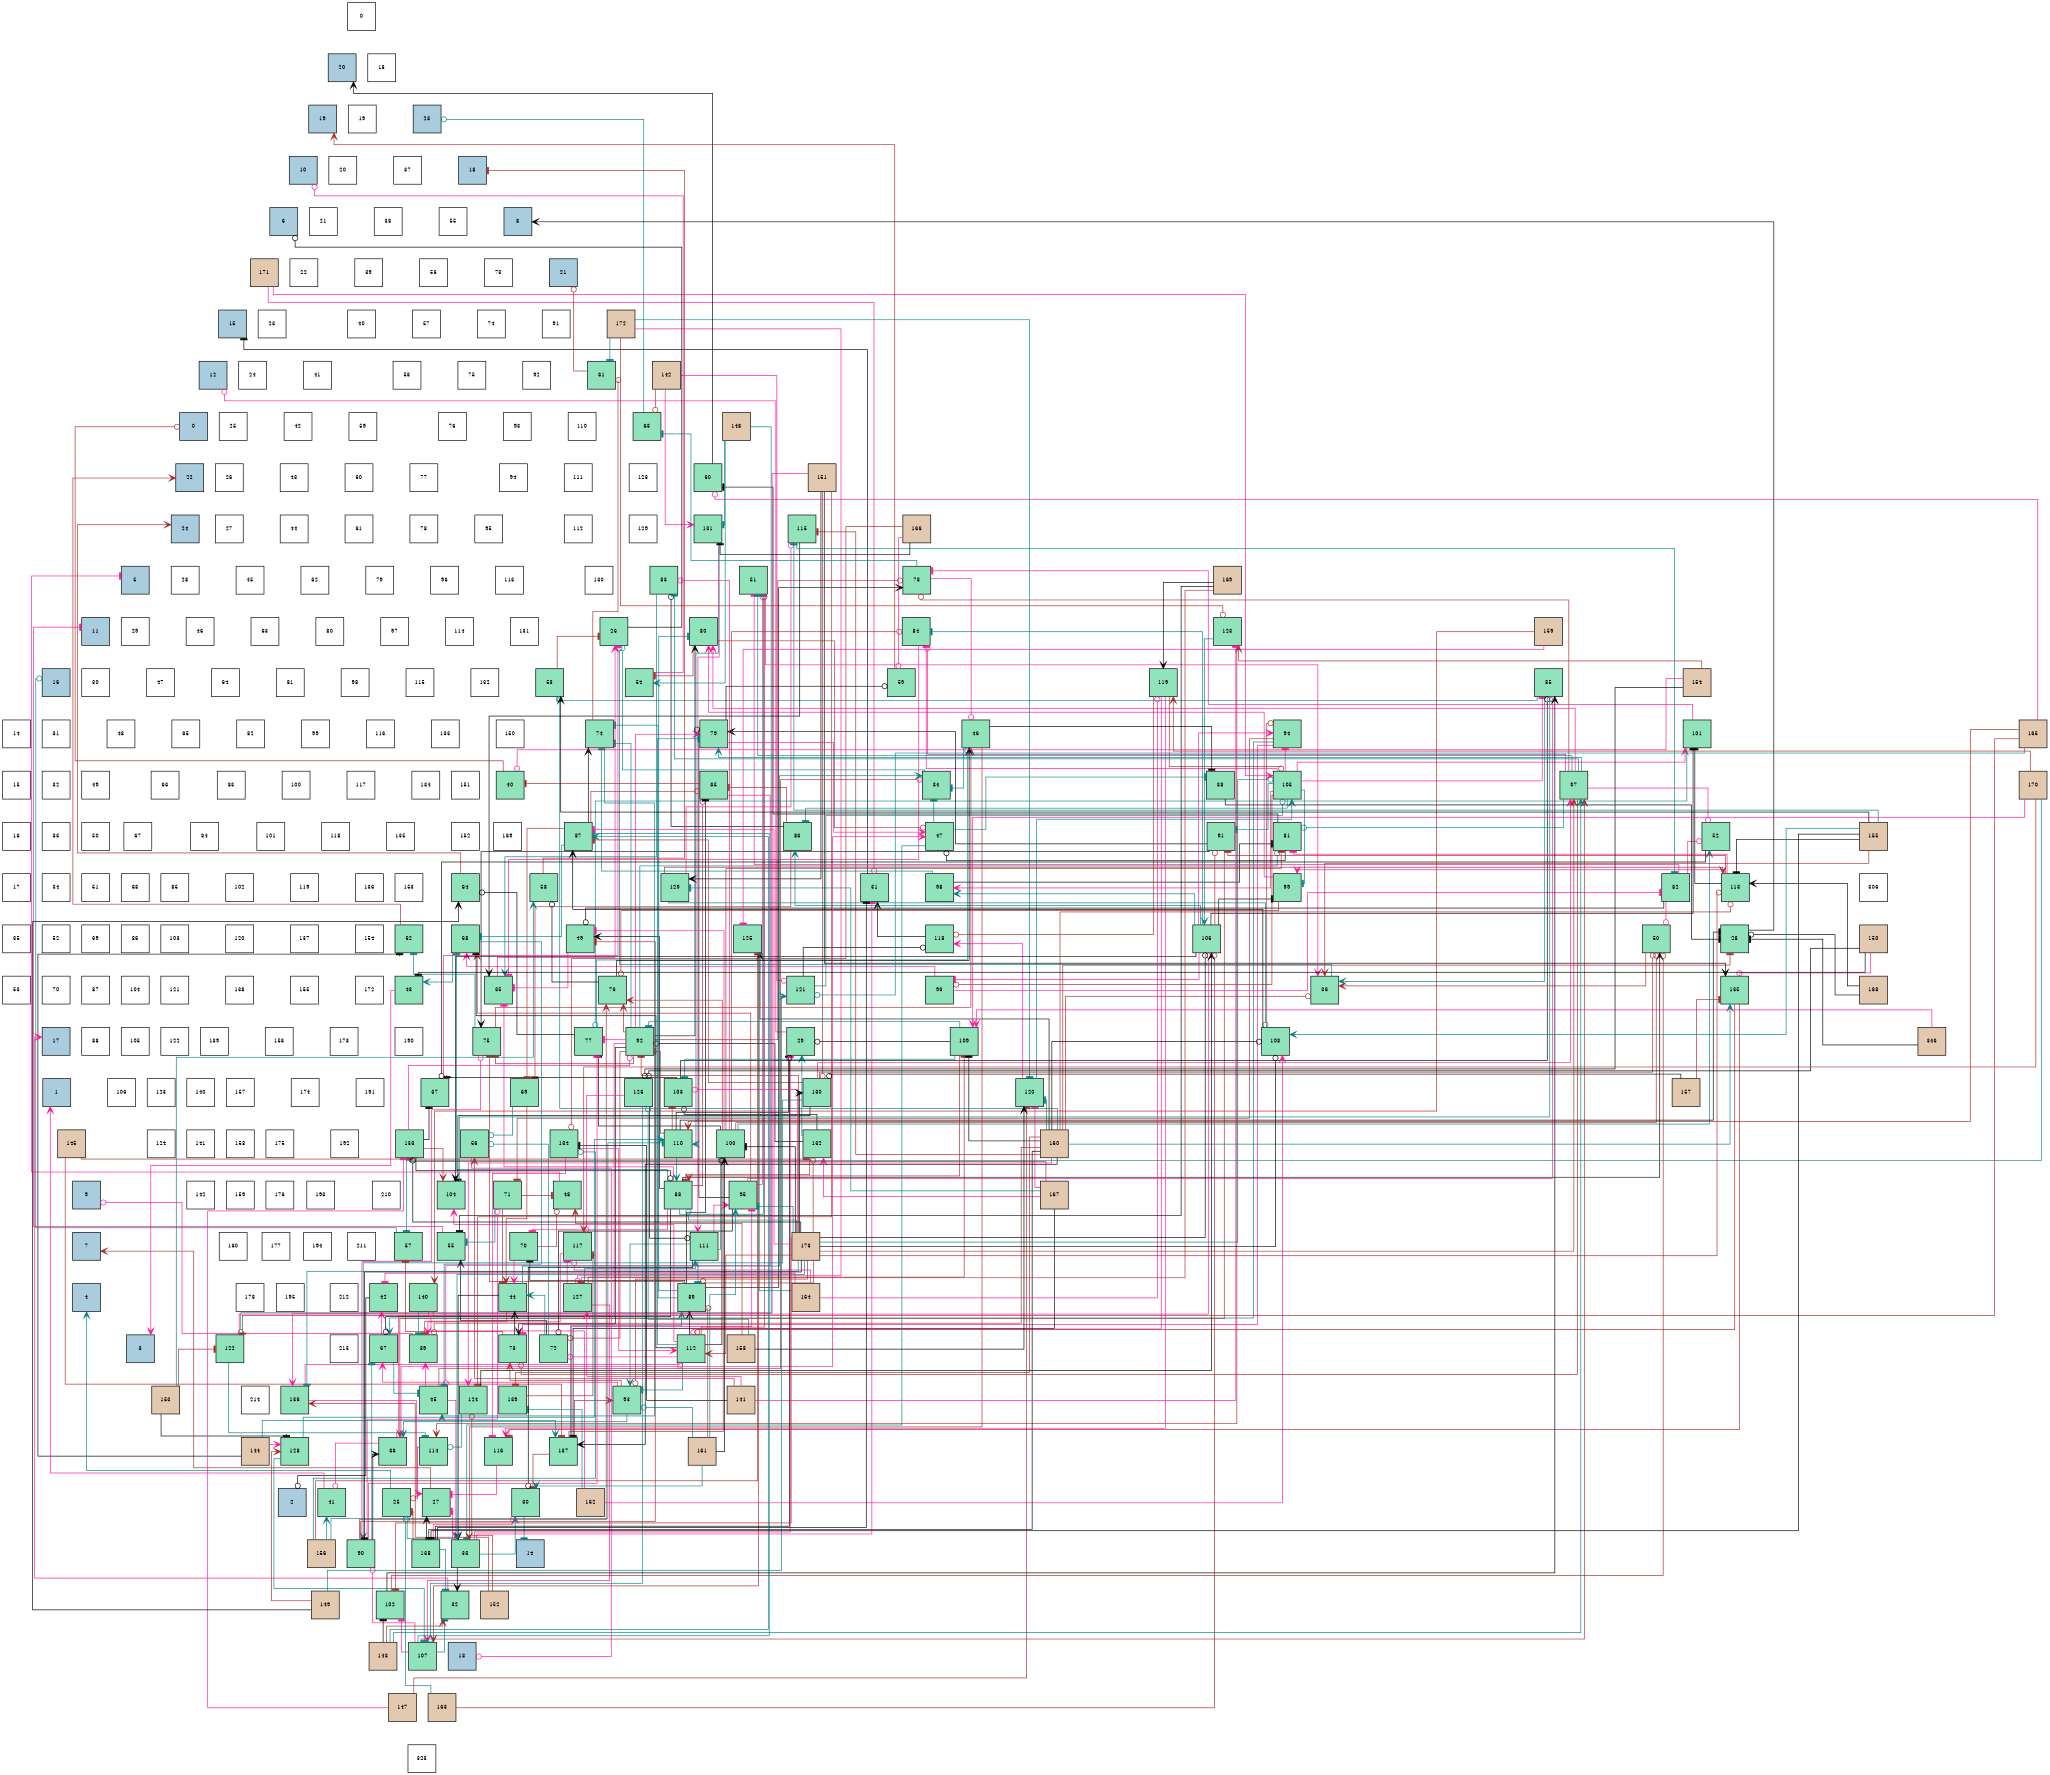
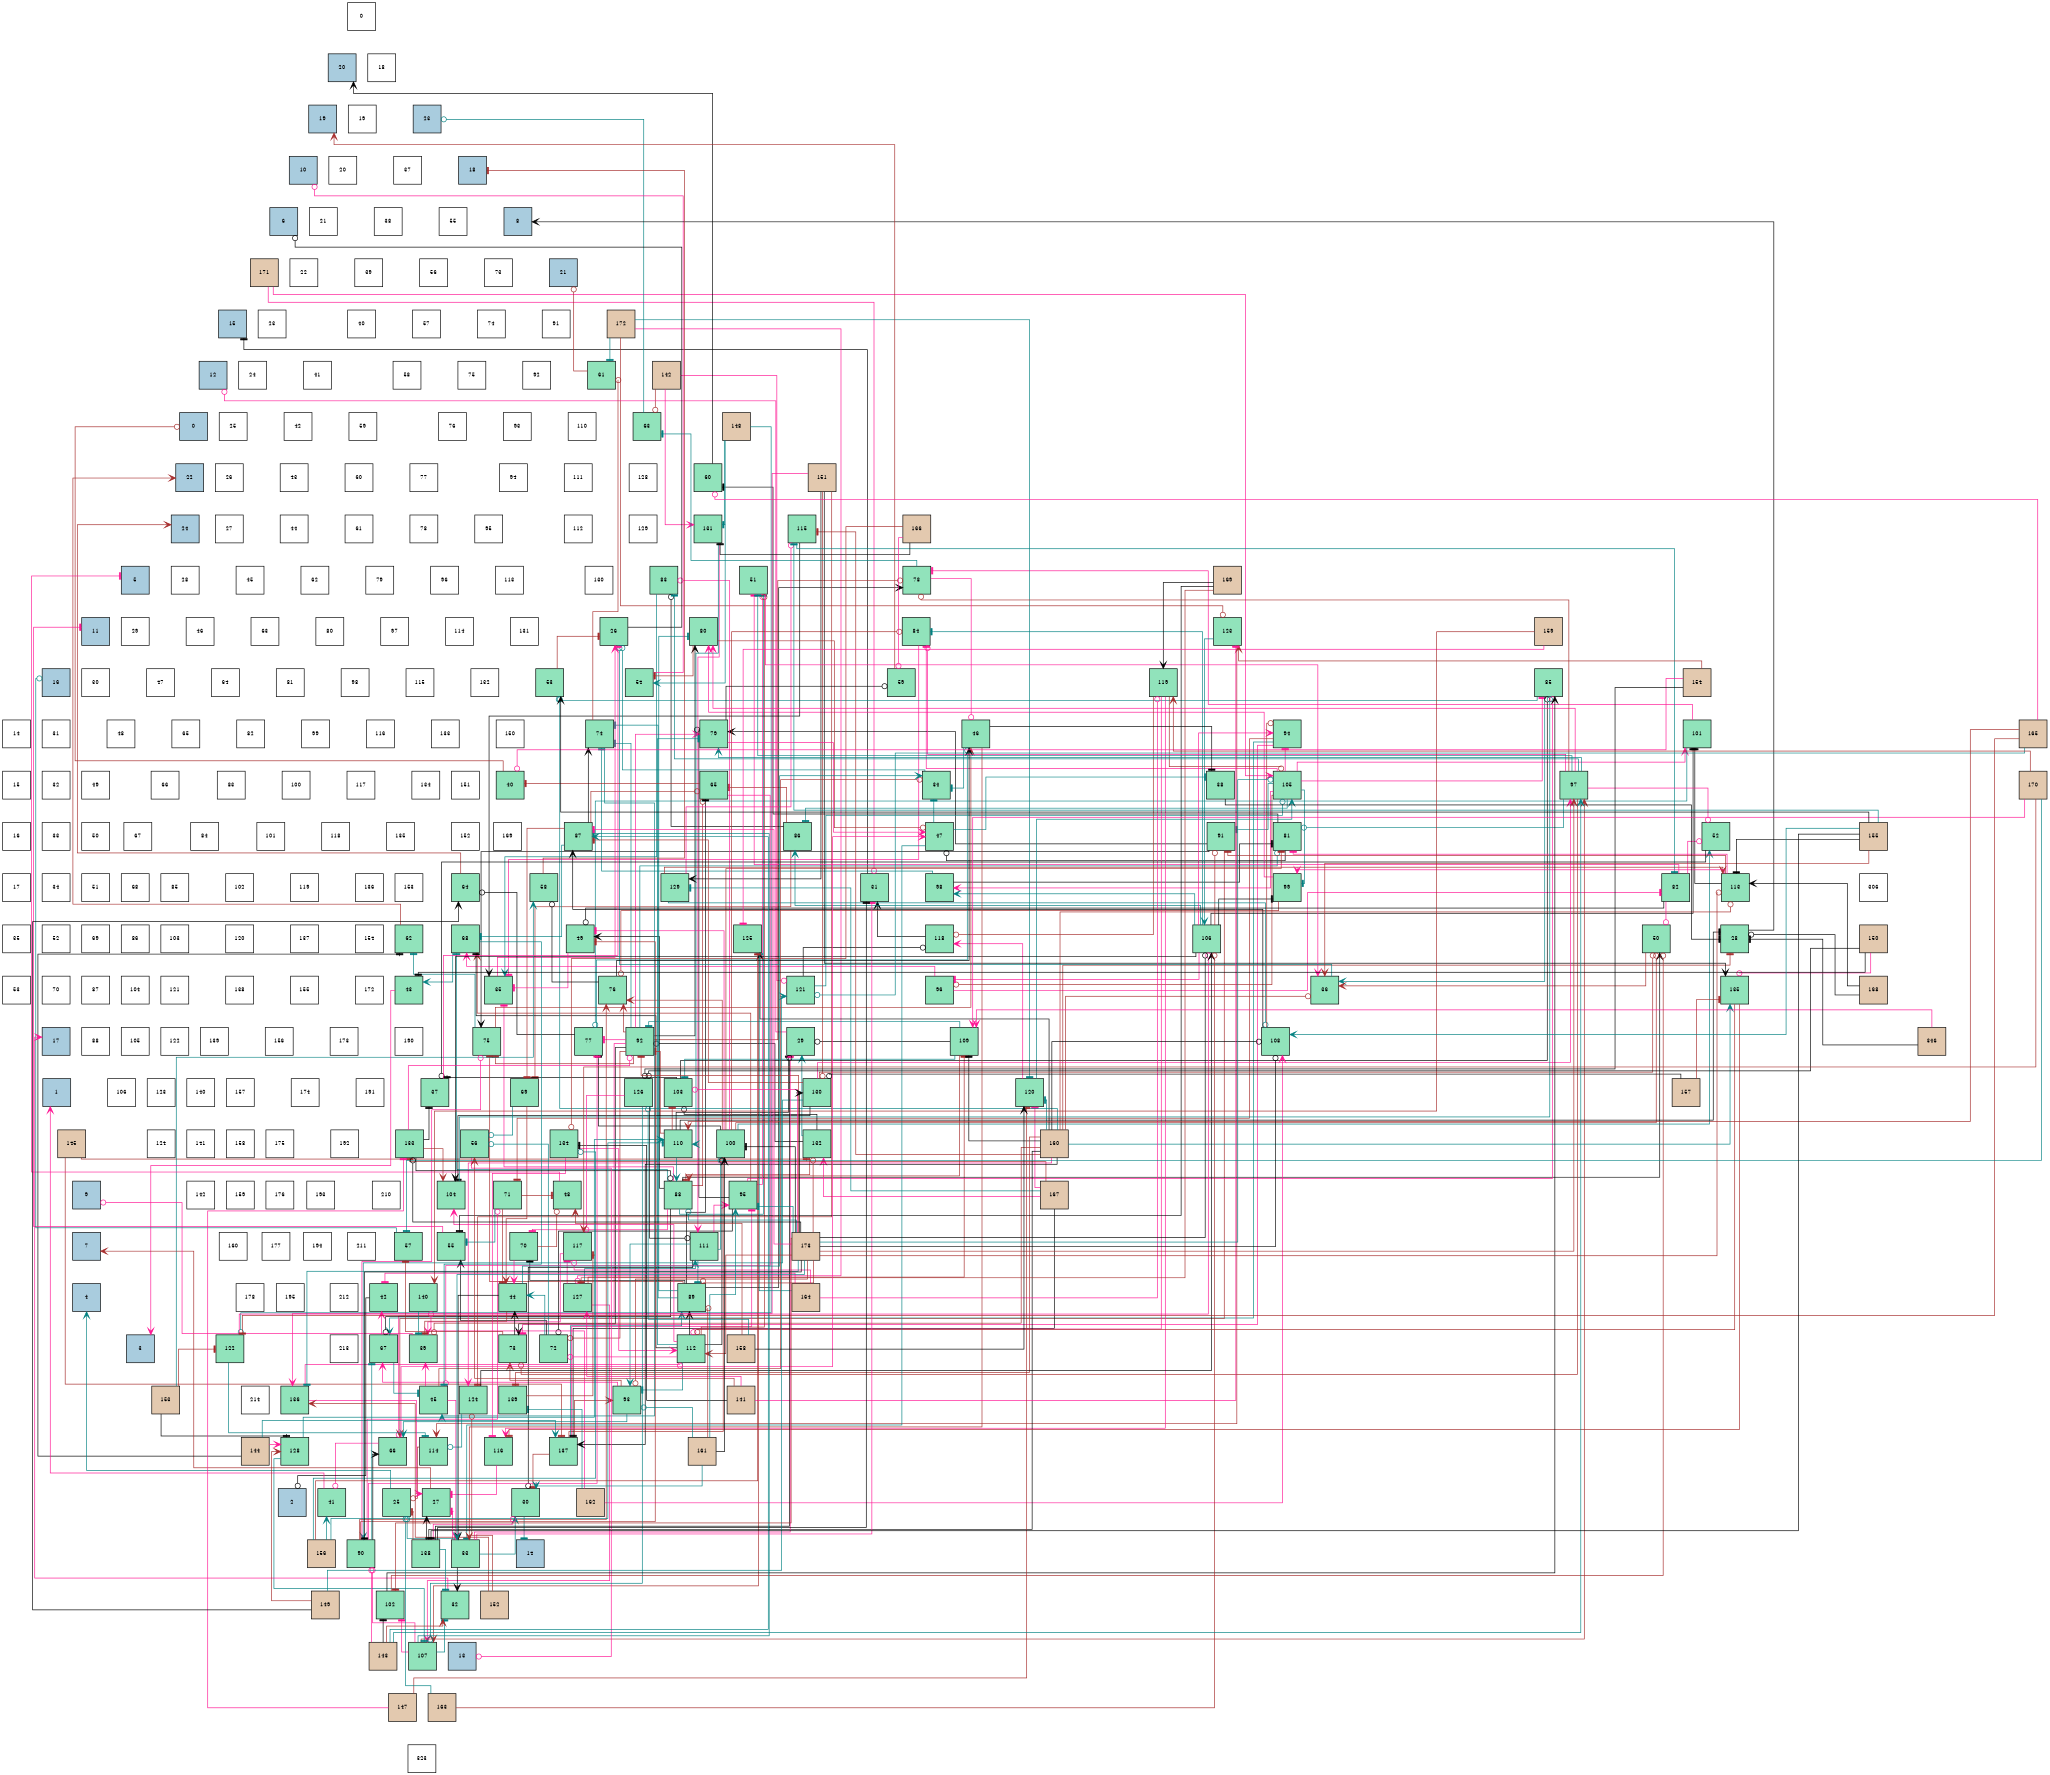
edge "143" -> "90": added
